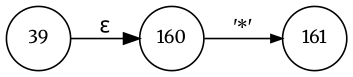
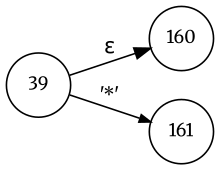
edge "160" -> "161": now "39" -> "161"
